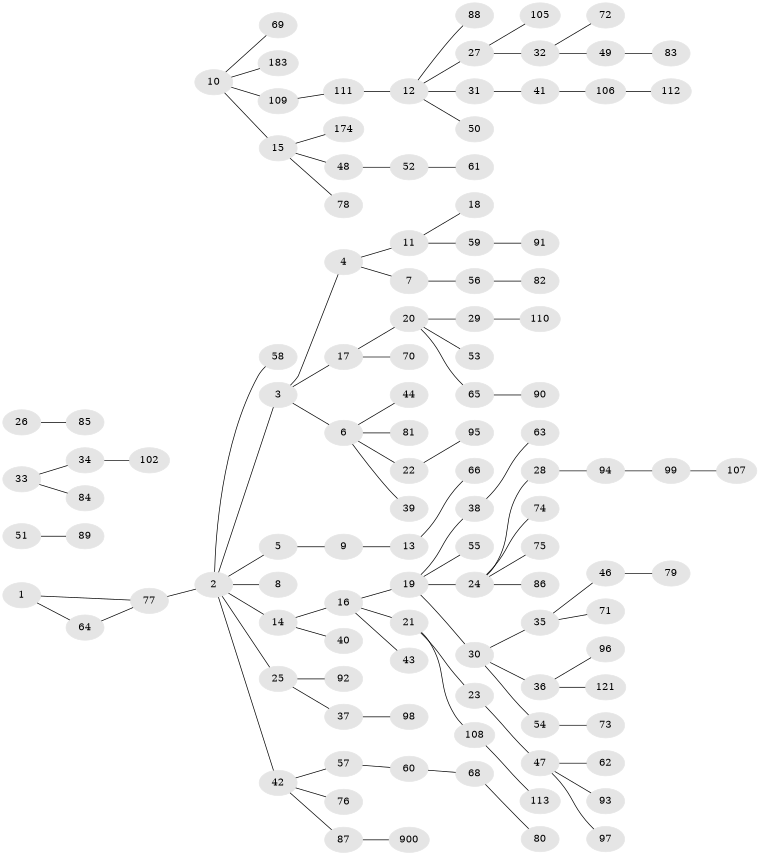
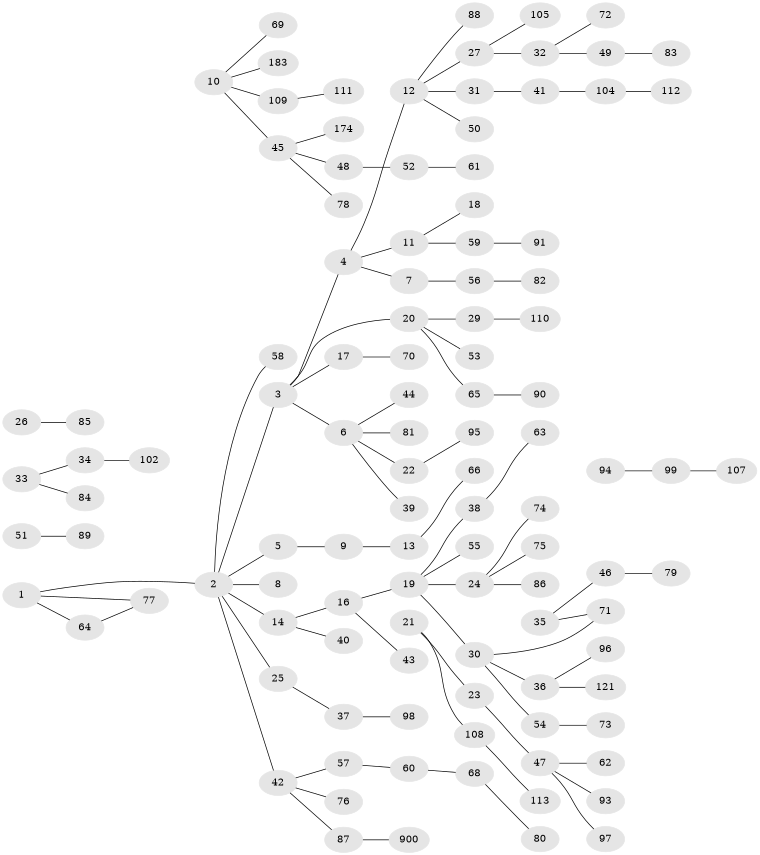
edge "111" -- "12": now "4" -- "12"
node "106": label "106" -> "104"
node "15": label "15" -> "45"
edge "20" -- "17": now "20" -- "3"
node "28": removed
edge "2" -- "77": now "2" -- "1"
edge "16" -- "21": removed
edge "35" -- "30": now "71" -- "30"
node "92": removed
